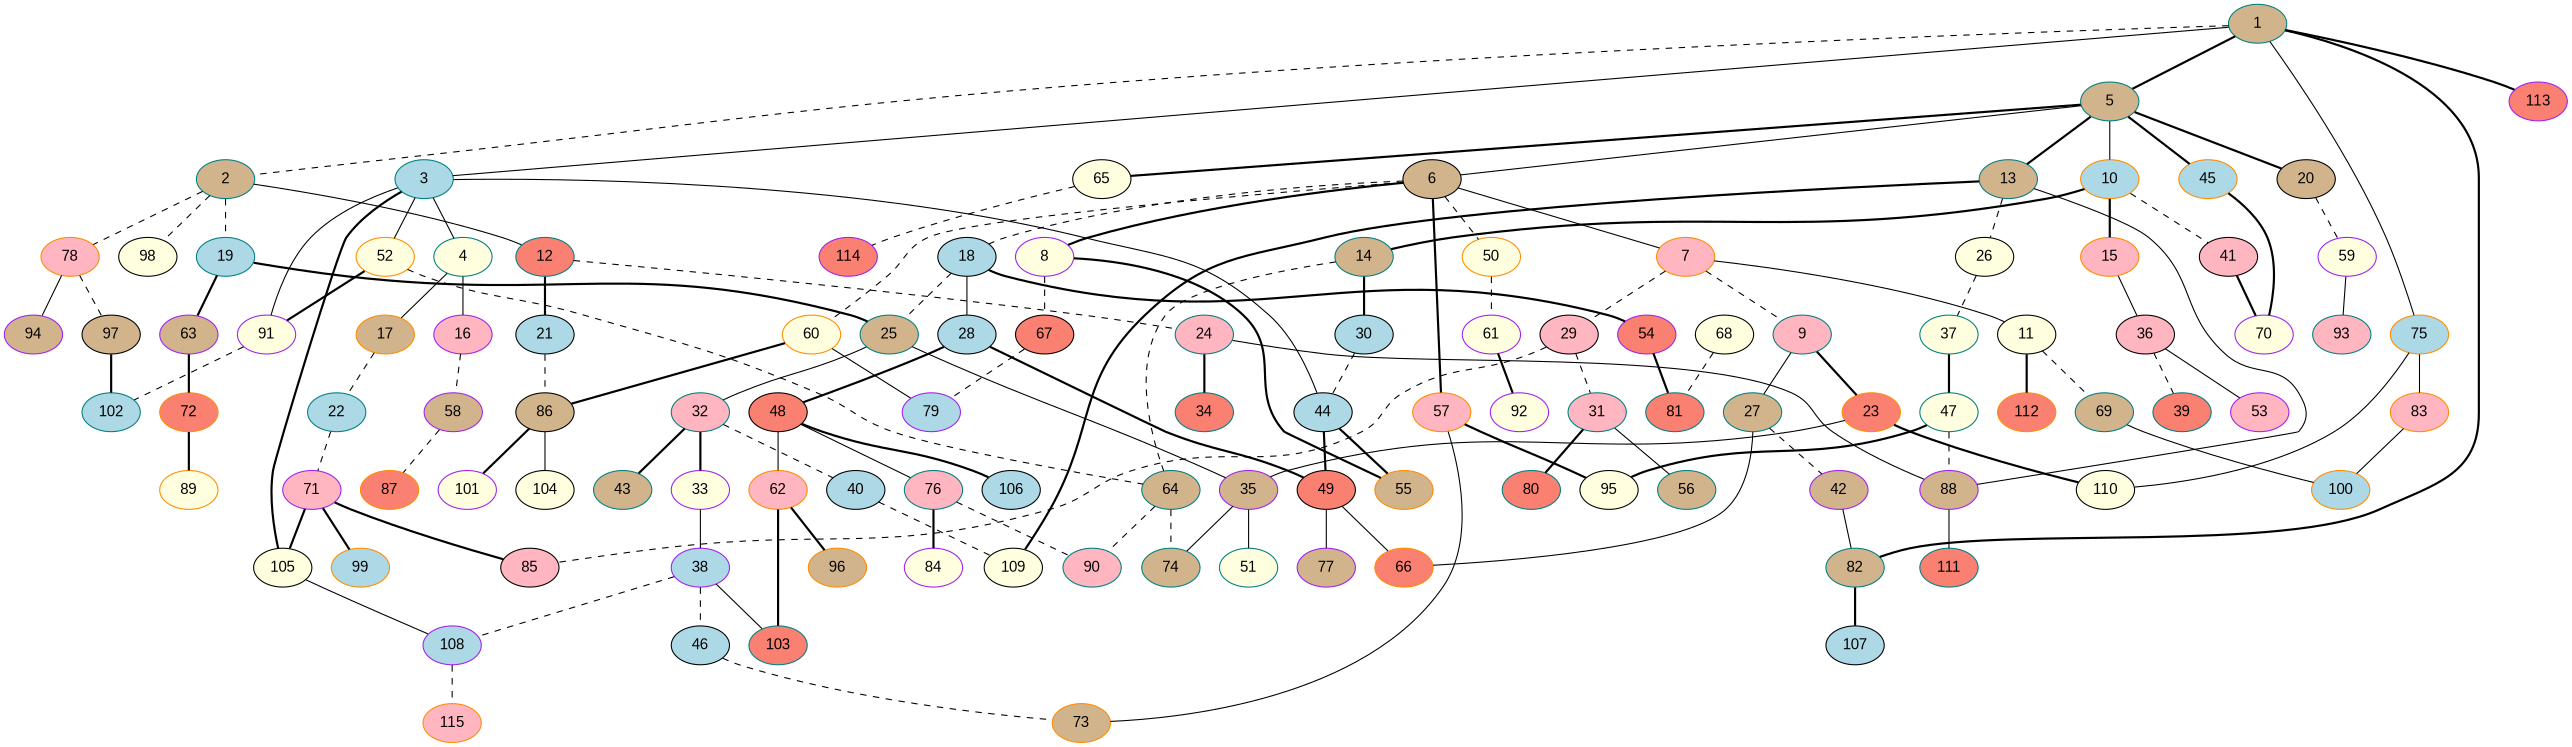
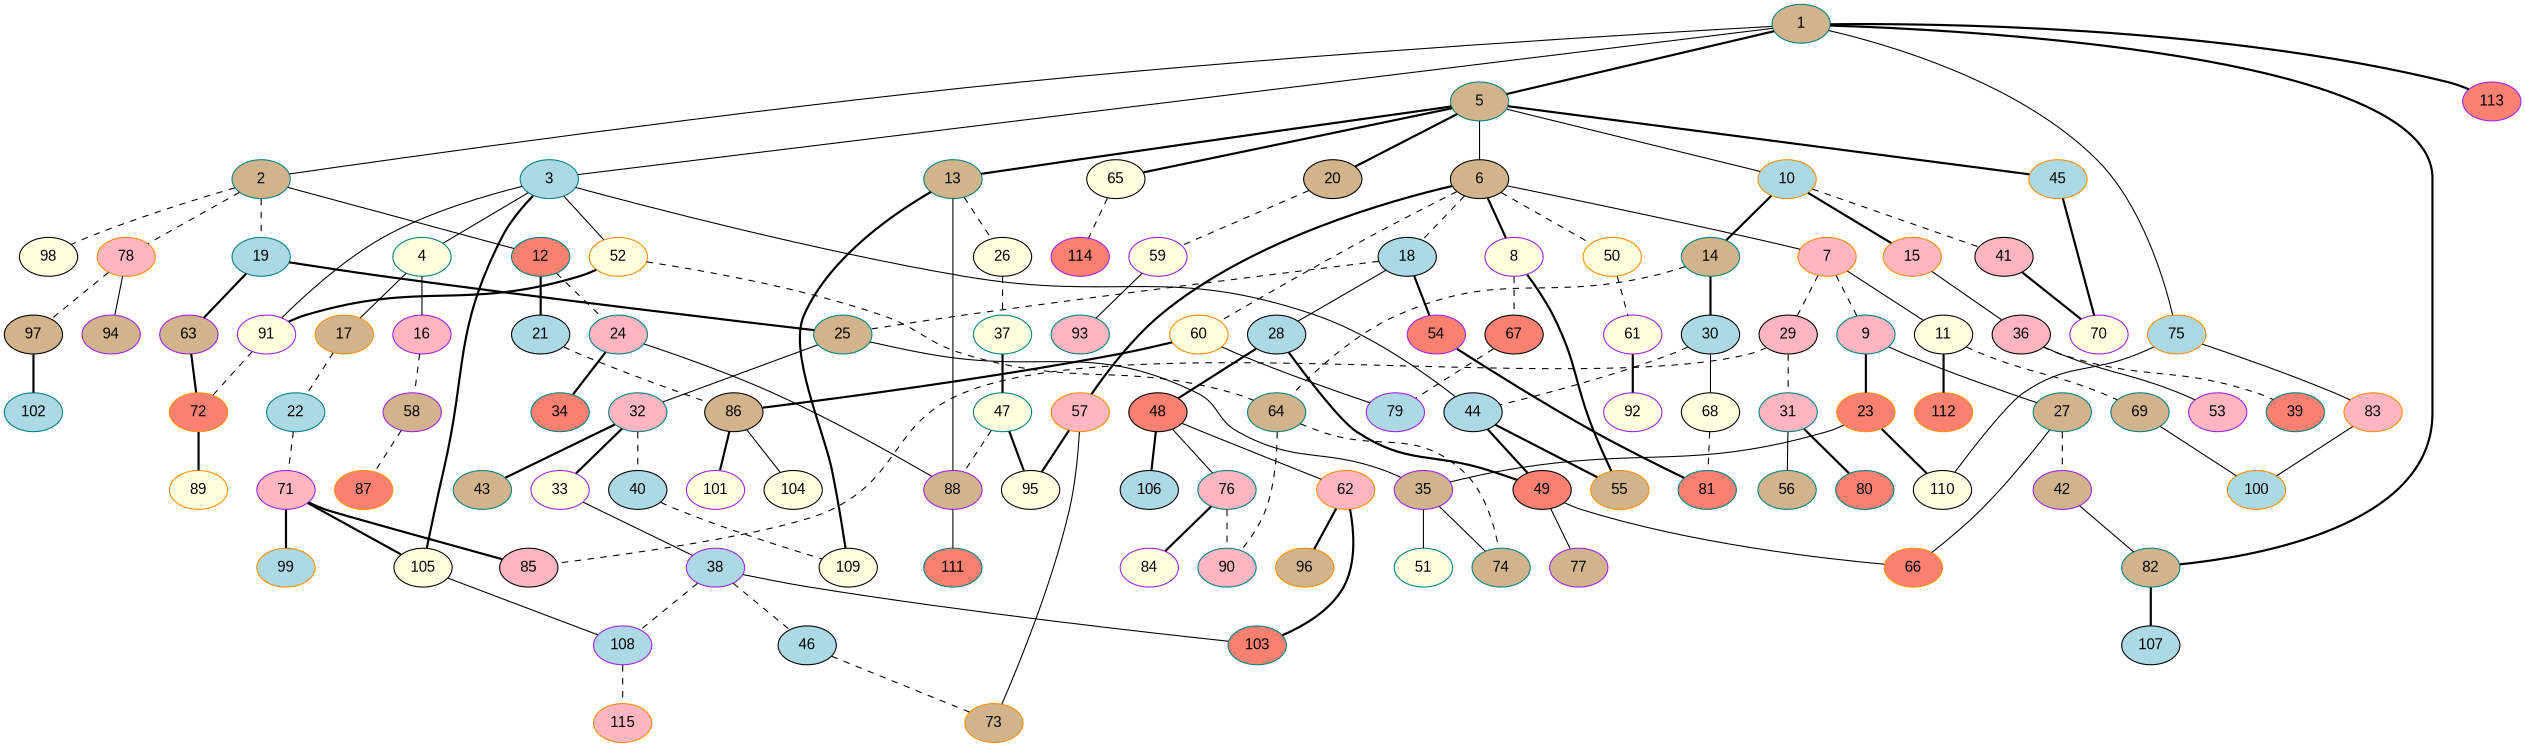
edge "1" -- "2": style dashed -> solid
edge "91" -- "102": now "91" -- "72"
edge "30" -- "68": added
